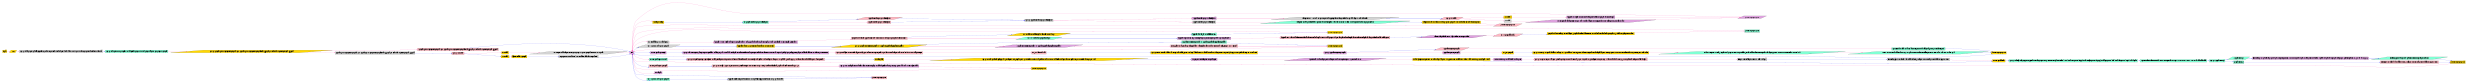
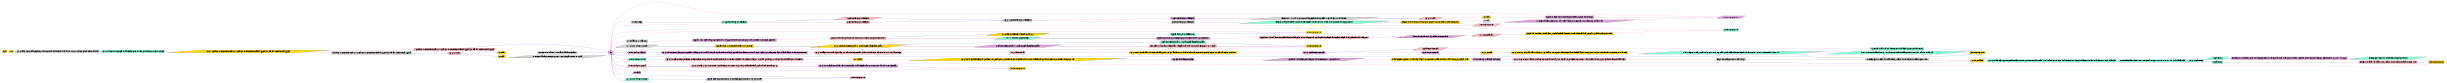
node "You: Steal it instead.": fillcolor gold -> lightgrey
node "input": shape parallelogram -> box
node "You: Look at the map of East.": label "You: Look at the map of East." -> "You: Look at the map of Revachol."
node "Reaction Speed: Martinaise!": removed
node "You: Deora else?": label "You: Deora else?" -> "You: What else?"
node "Visual Calculus: Disintegrating into mathematics.": label "Visual Calculus: Disintegrating into mathematics." -> "Visual Calculus: Disintegrating into ahead."
